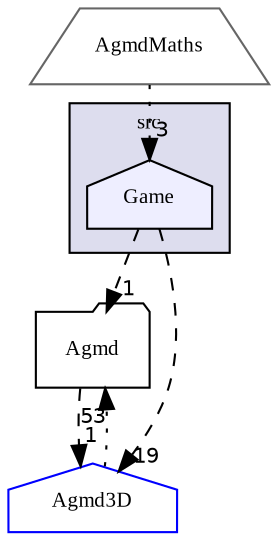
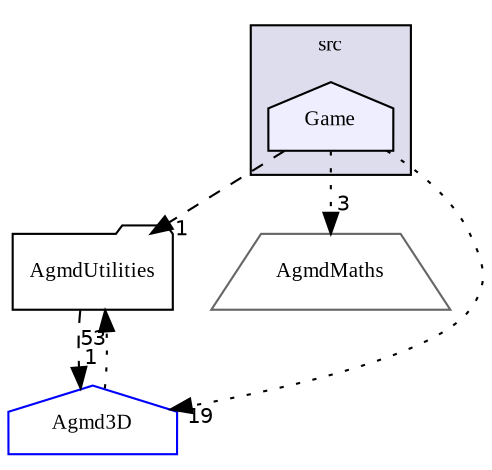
edge "AgmdMaths" -> "Game": reversed
edge "Game" -> "Agmd3D": style dashed -> dotted
node "Agmd": label "Agmd" -> "AgmdUtilities"
